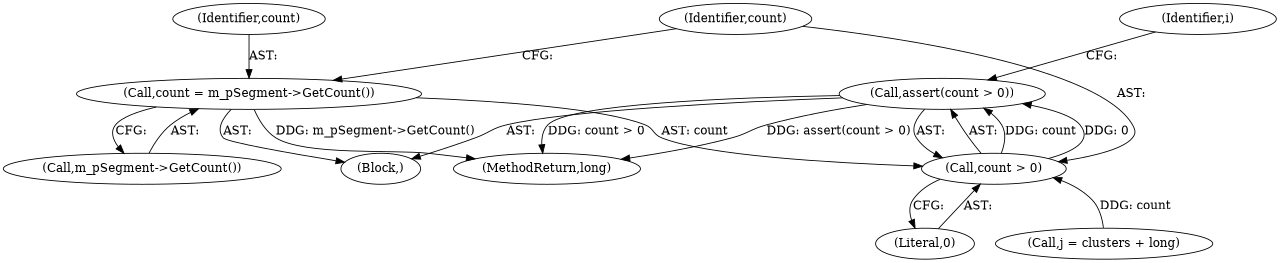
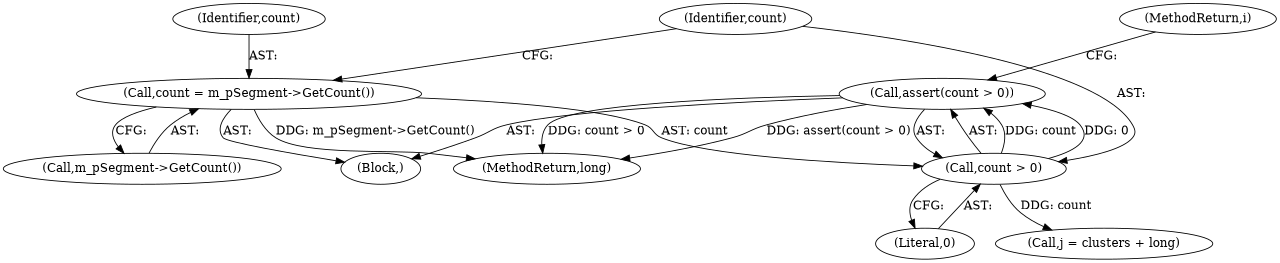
node "(Identifier,i)": label "(Identifier,i)" -> "(MethodReturn,i)"
edge "(Call,j = clusters + long)" -> "(Call,count > 0)": reversed
